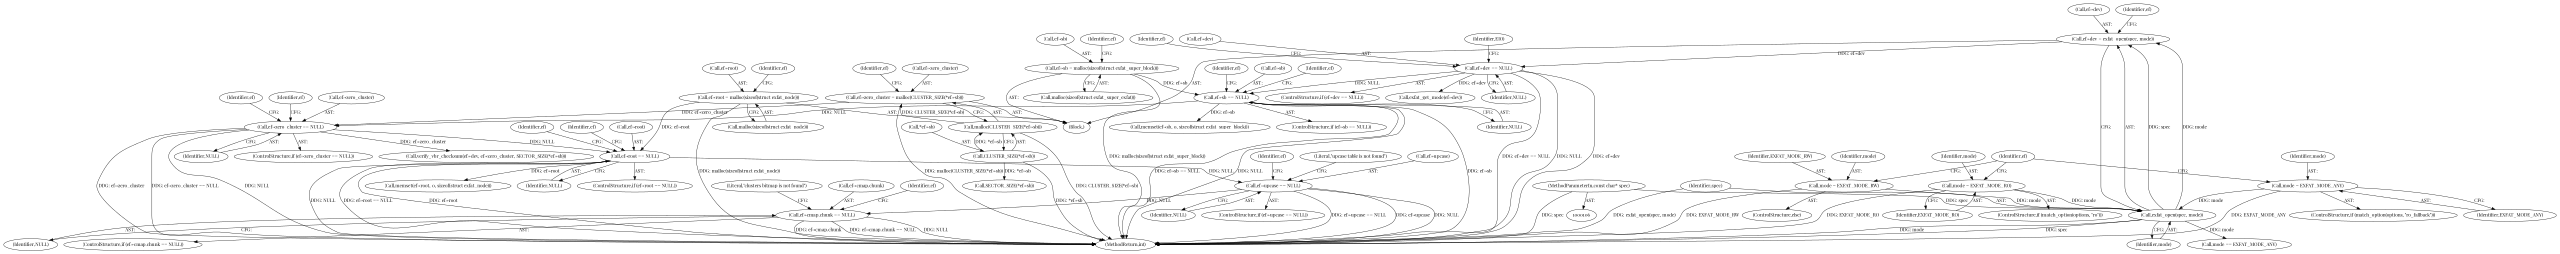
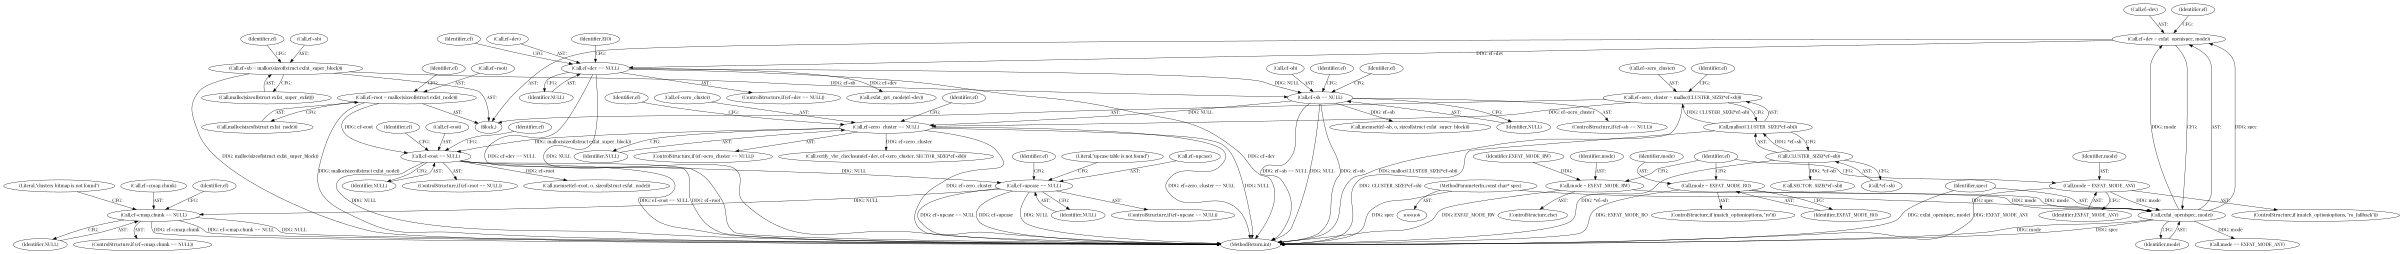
edge "(Call,ef->zero_cluster == NULL)" -> "(Call,ef->root == NULL)": label "DDG: NULL" -> "DDG: malloc(sizeof(struct exfat_super_block))"
edge "(Call,CLUSTER_SIZE(*ef->sb))" -> "(Call,*ef->sb)": added, label "CFG:"
edge "(Identifier,EXFAT_MODE_RW)" -> "(Call,mode = EXFAT_MODE_RW)": label "AST: " -> "DDG: "
